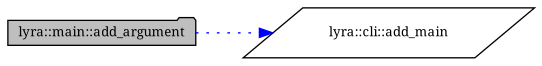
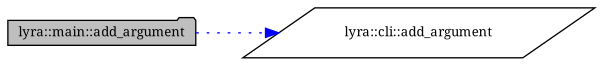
node "lyra::cli::add_main": label "lyra::cli::add_main" -> "lyra::cli::add_argument"
